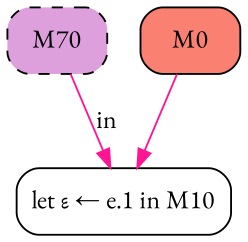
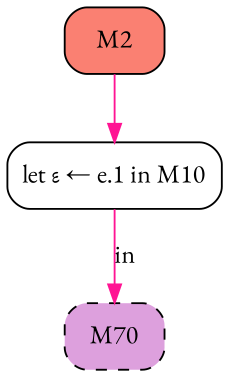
node "M0": label "M0" -> "M2"
edge "M70" -> "let ε ← e.1 in M10": reversed
